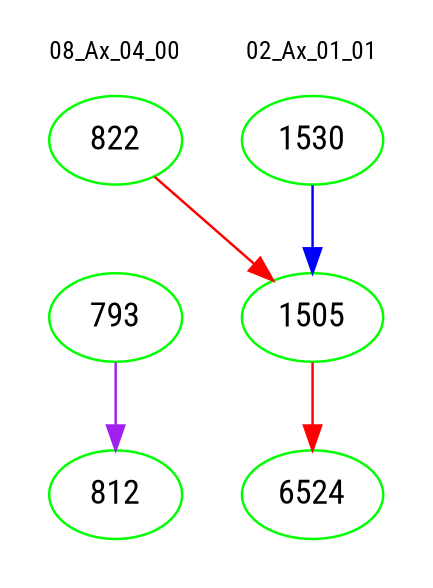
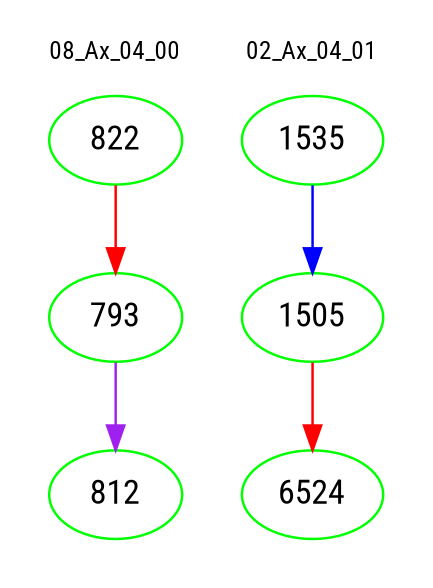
cluster "02_Ax_01_01": label "02_Ax_01_01" -> "02_Ax_04_01"
node "1530": label "1530" -> "1535"
edge "822" -> "1505": now "822" -> "793"
